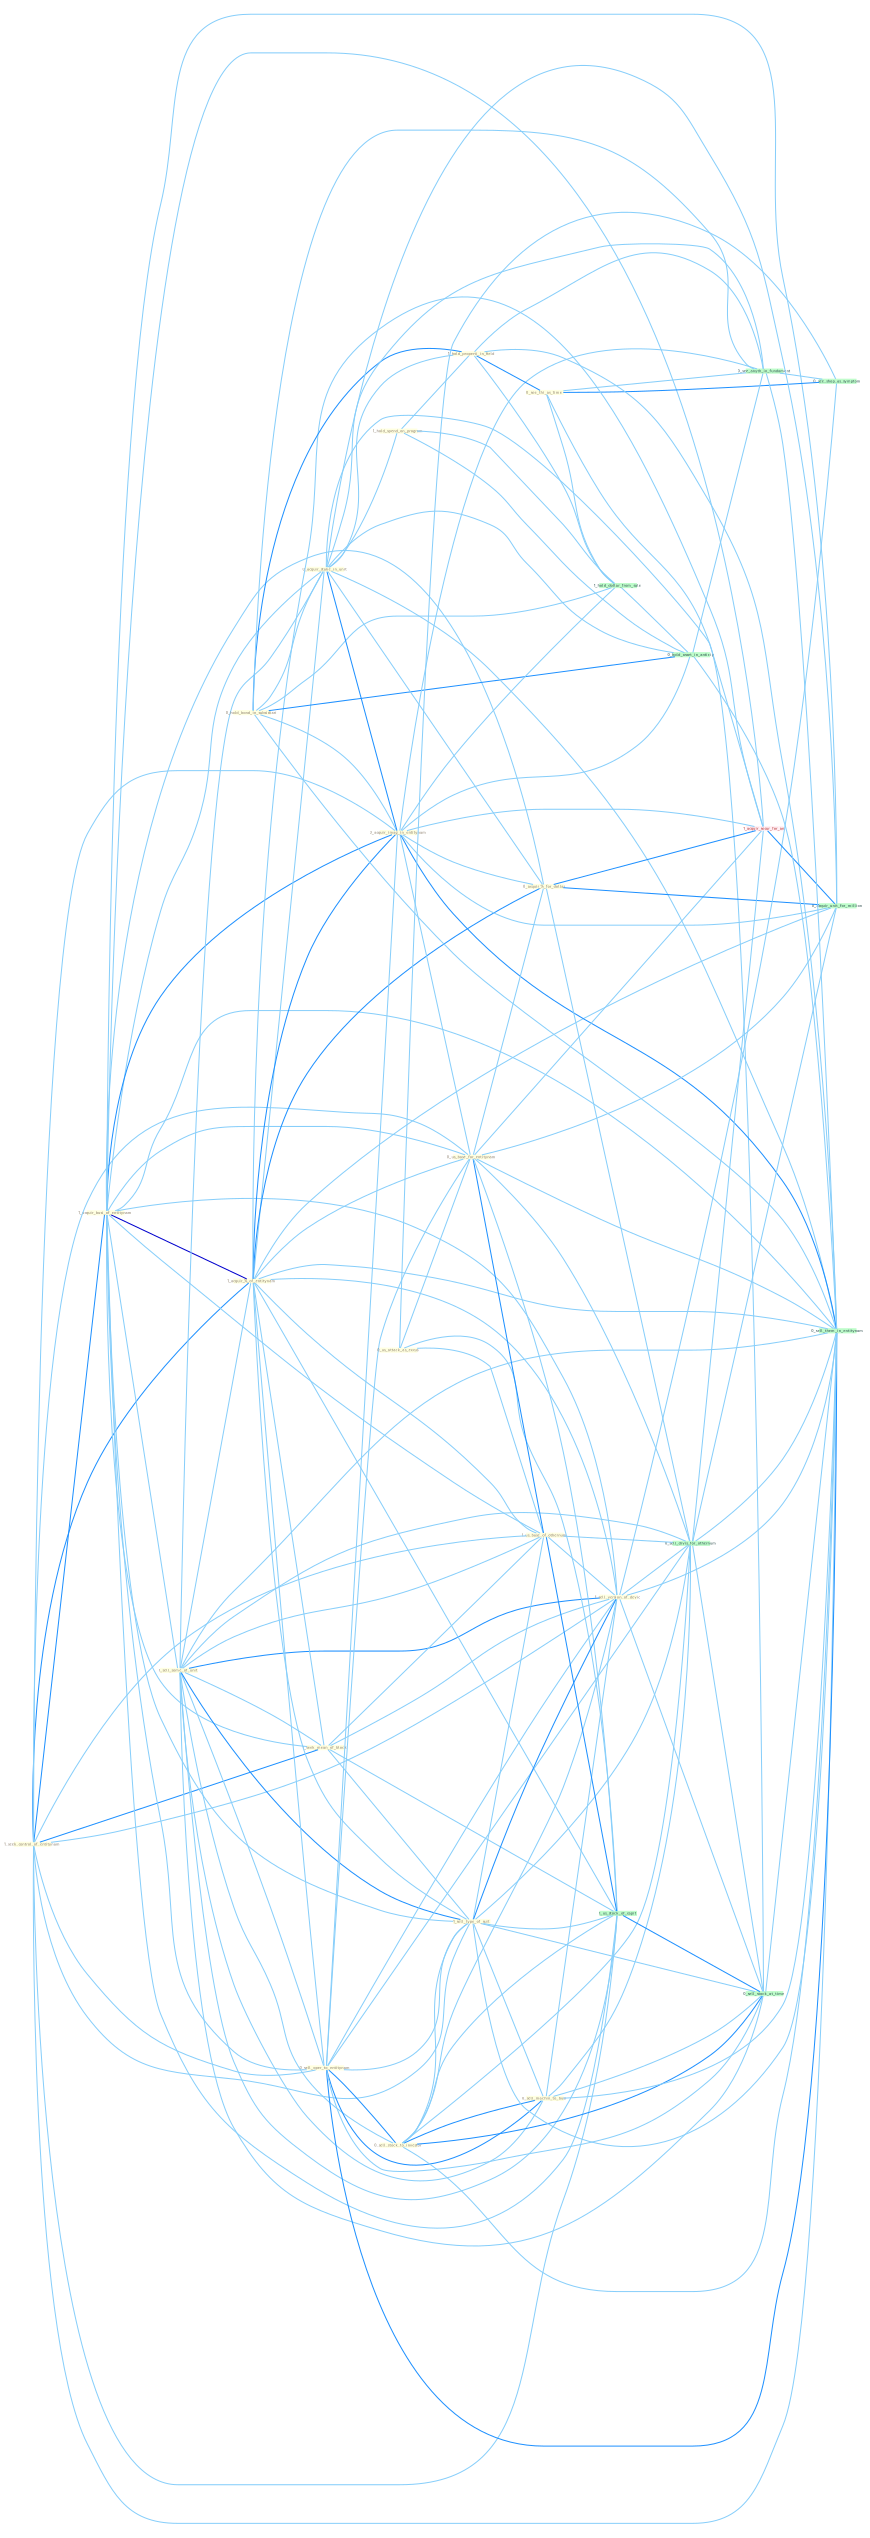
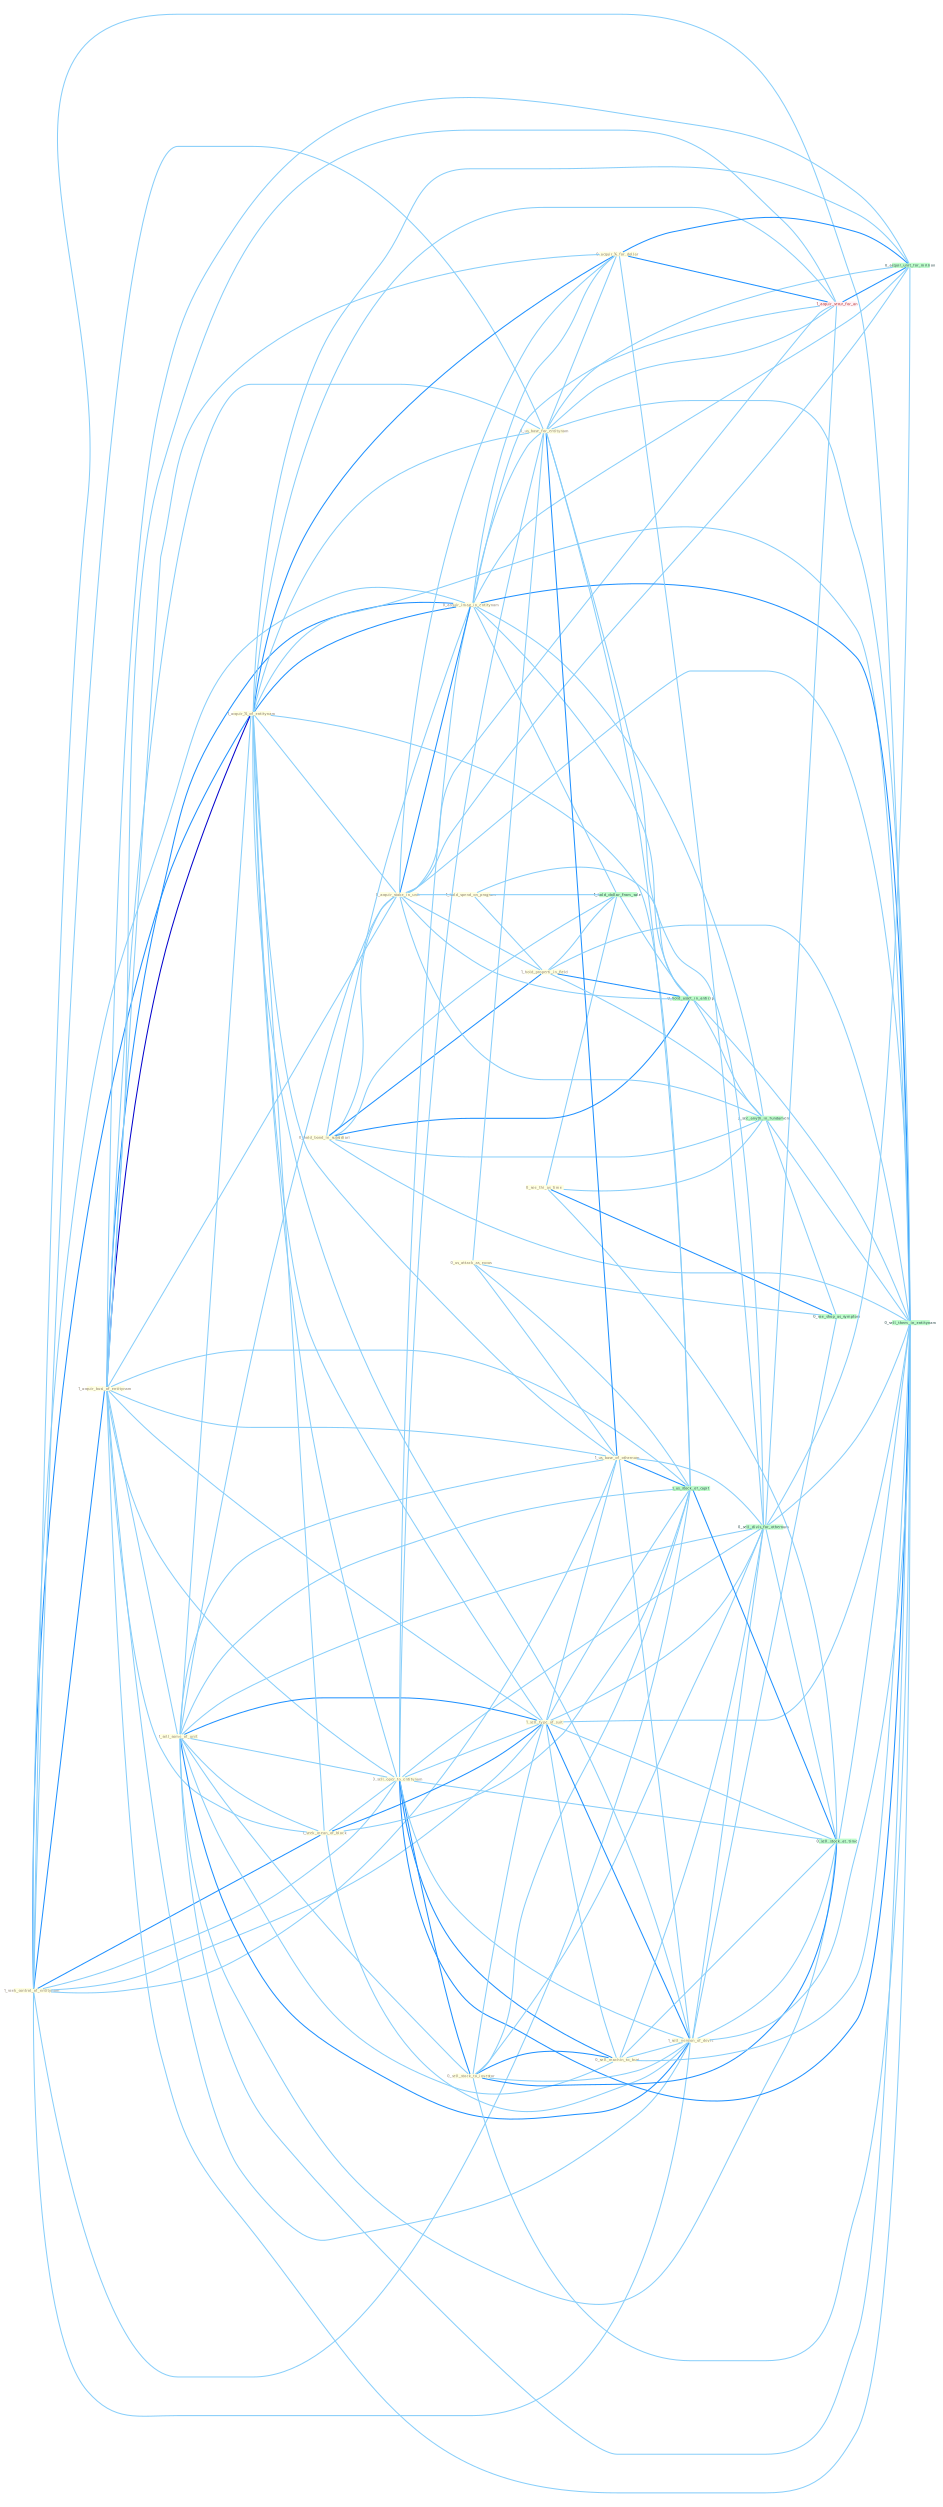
edge "1_hold_properti_in_field" -- "0_see_thi_as_time": now "1_hold_properti_in_field" -- "0_hold_asset_in_anticip"
edge "1_us_base_of_othernum" -- "1_seek_mean_of_block": now "0_sell_oper_to_entitynam" -- "1_seek_mean_of_block"
edge "1_seek_mean_of_block" -- "1_sell_type_of_suit": color #87cefa -> #1e90ff
